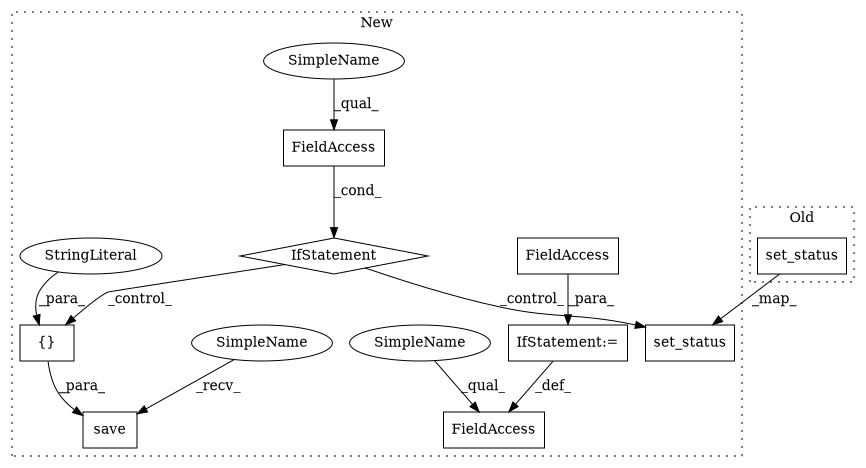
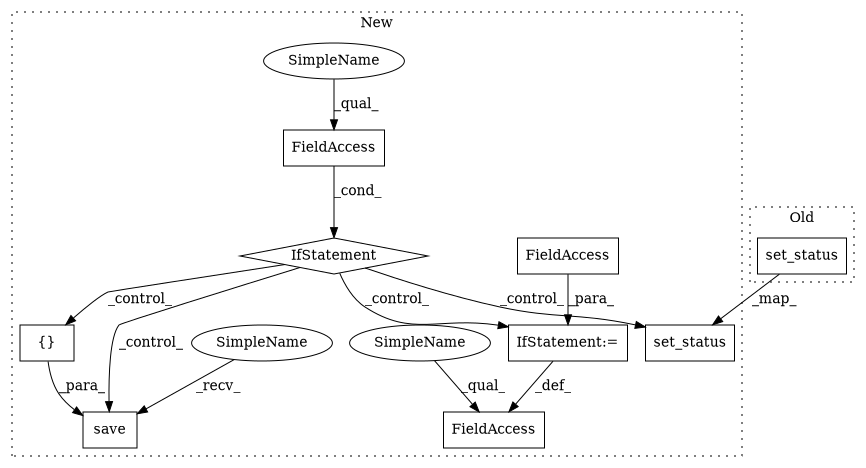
node "StringLiteral": removed
edge "IfStatement" -> "save": added, label "_control_"
edge "IfStatement" -> "IfStatement:=": added, label "_control_"
